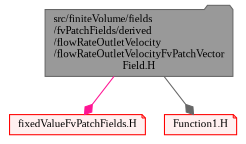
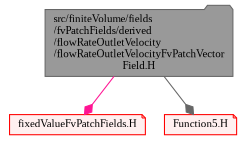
node "Function1.H": label "Function1.H" -> "Function5.H"
